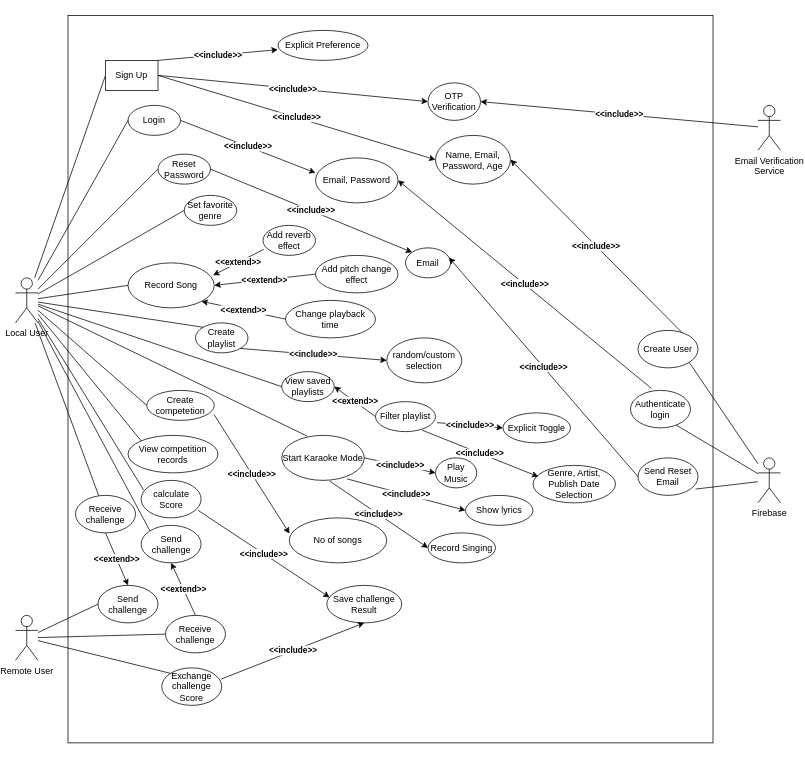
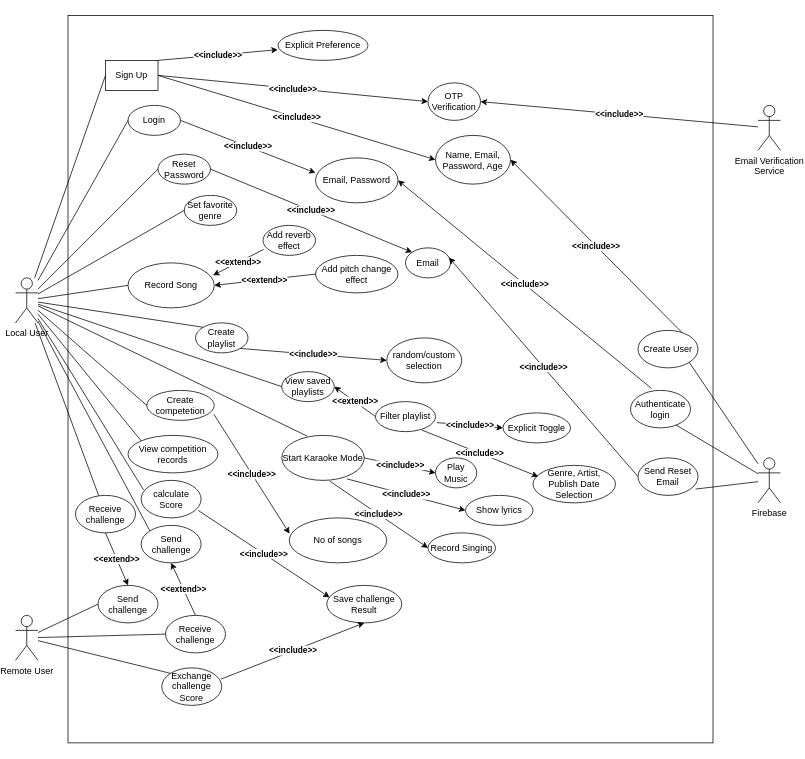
edge "Change playback time" -> "Record Song": removed, label "<<extend>>"
node "Change playback time": removed
